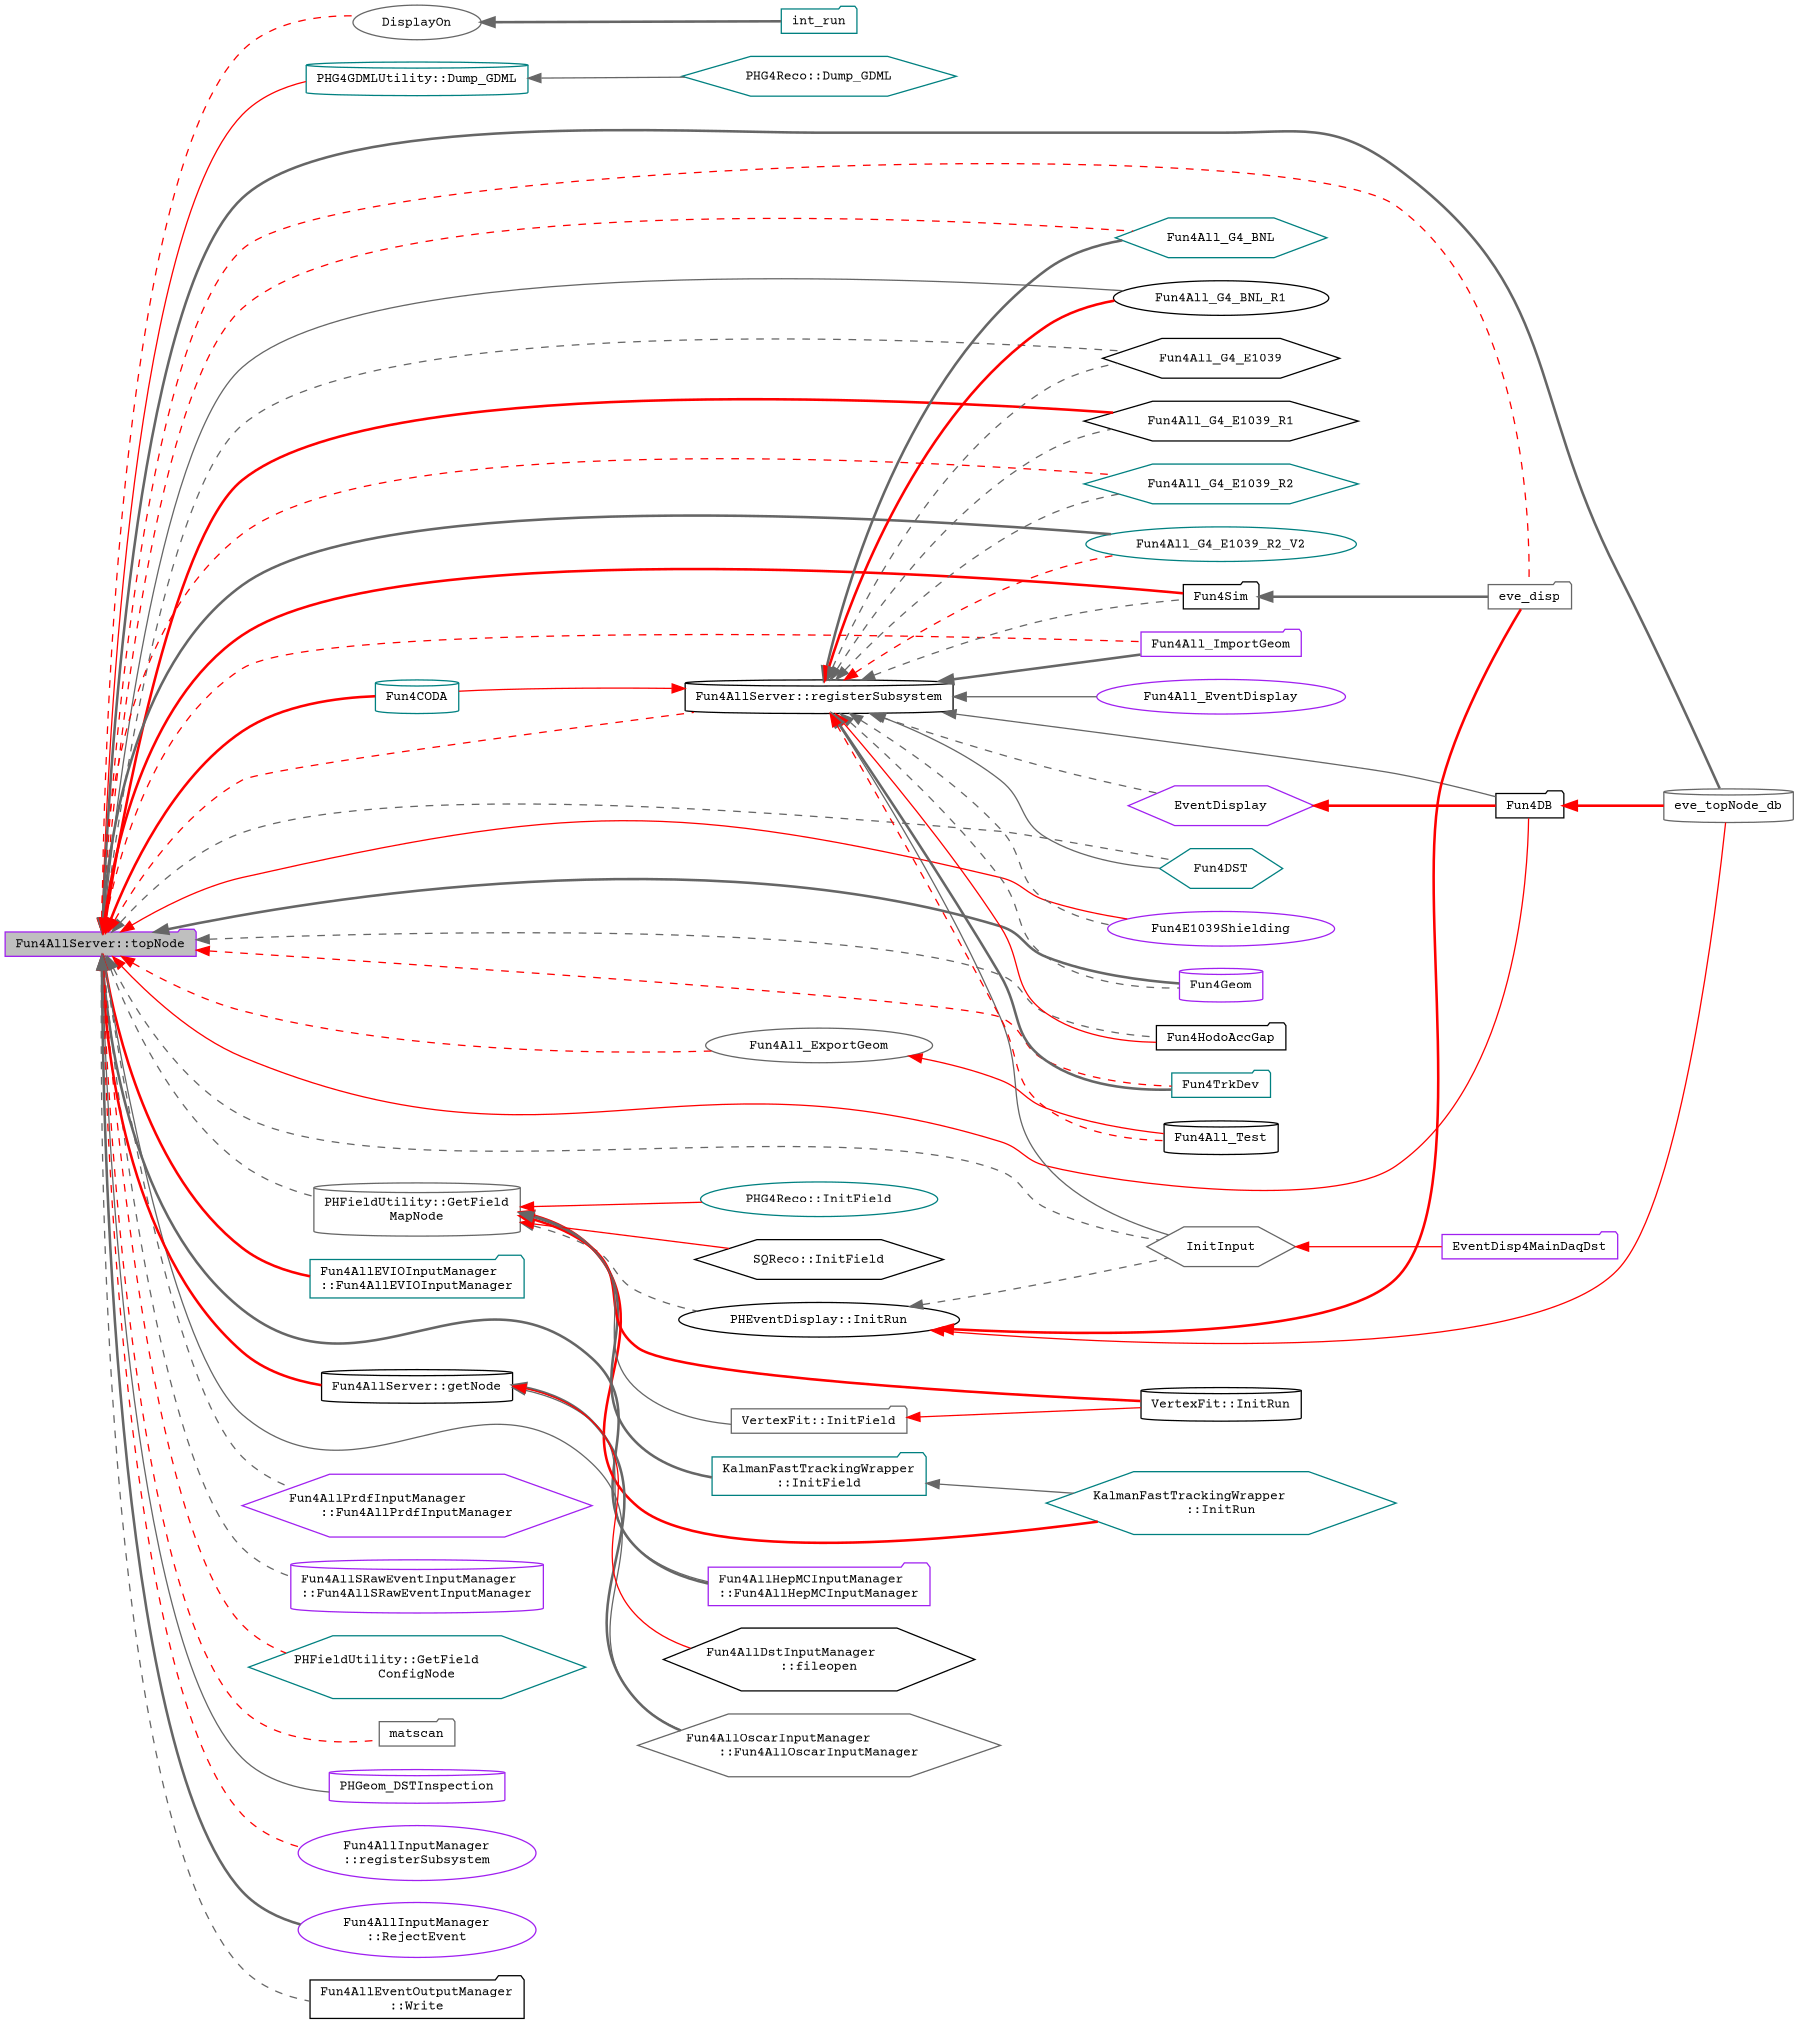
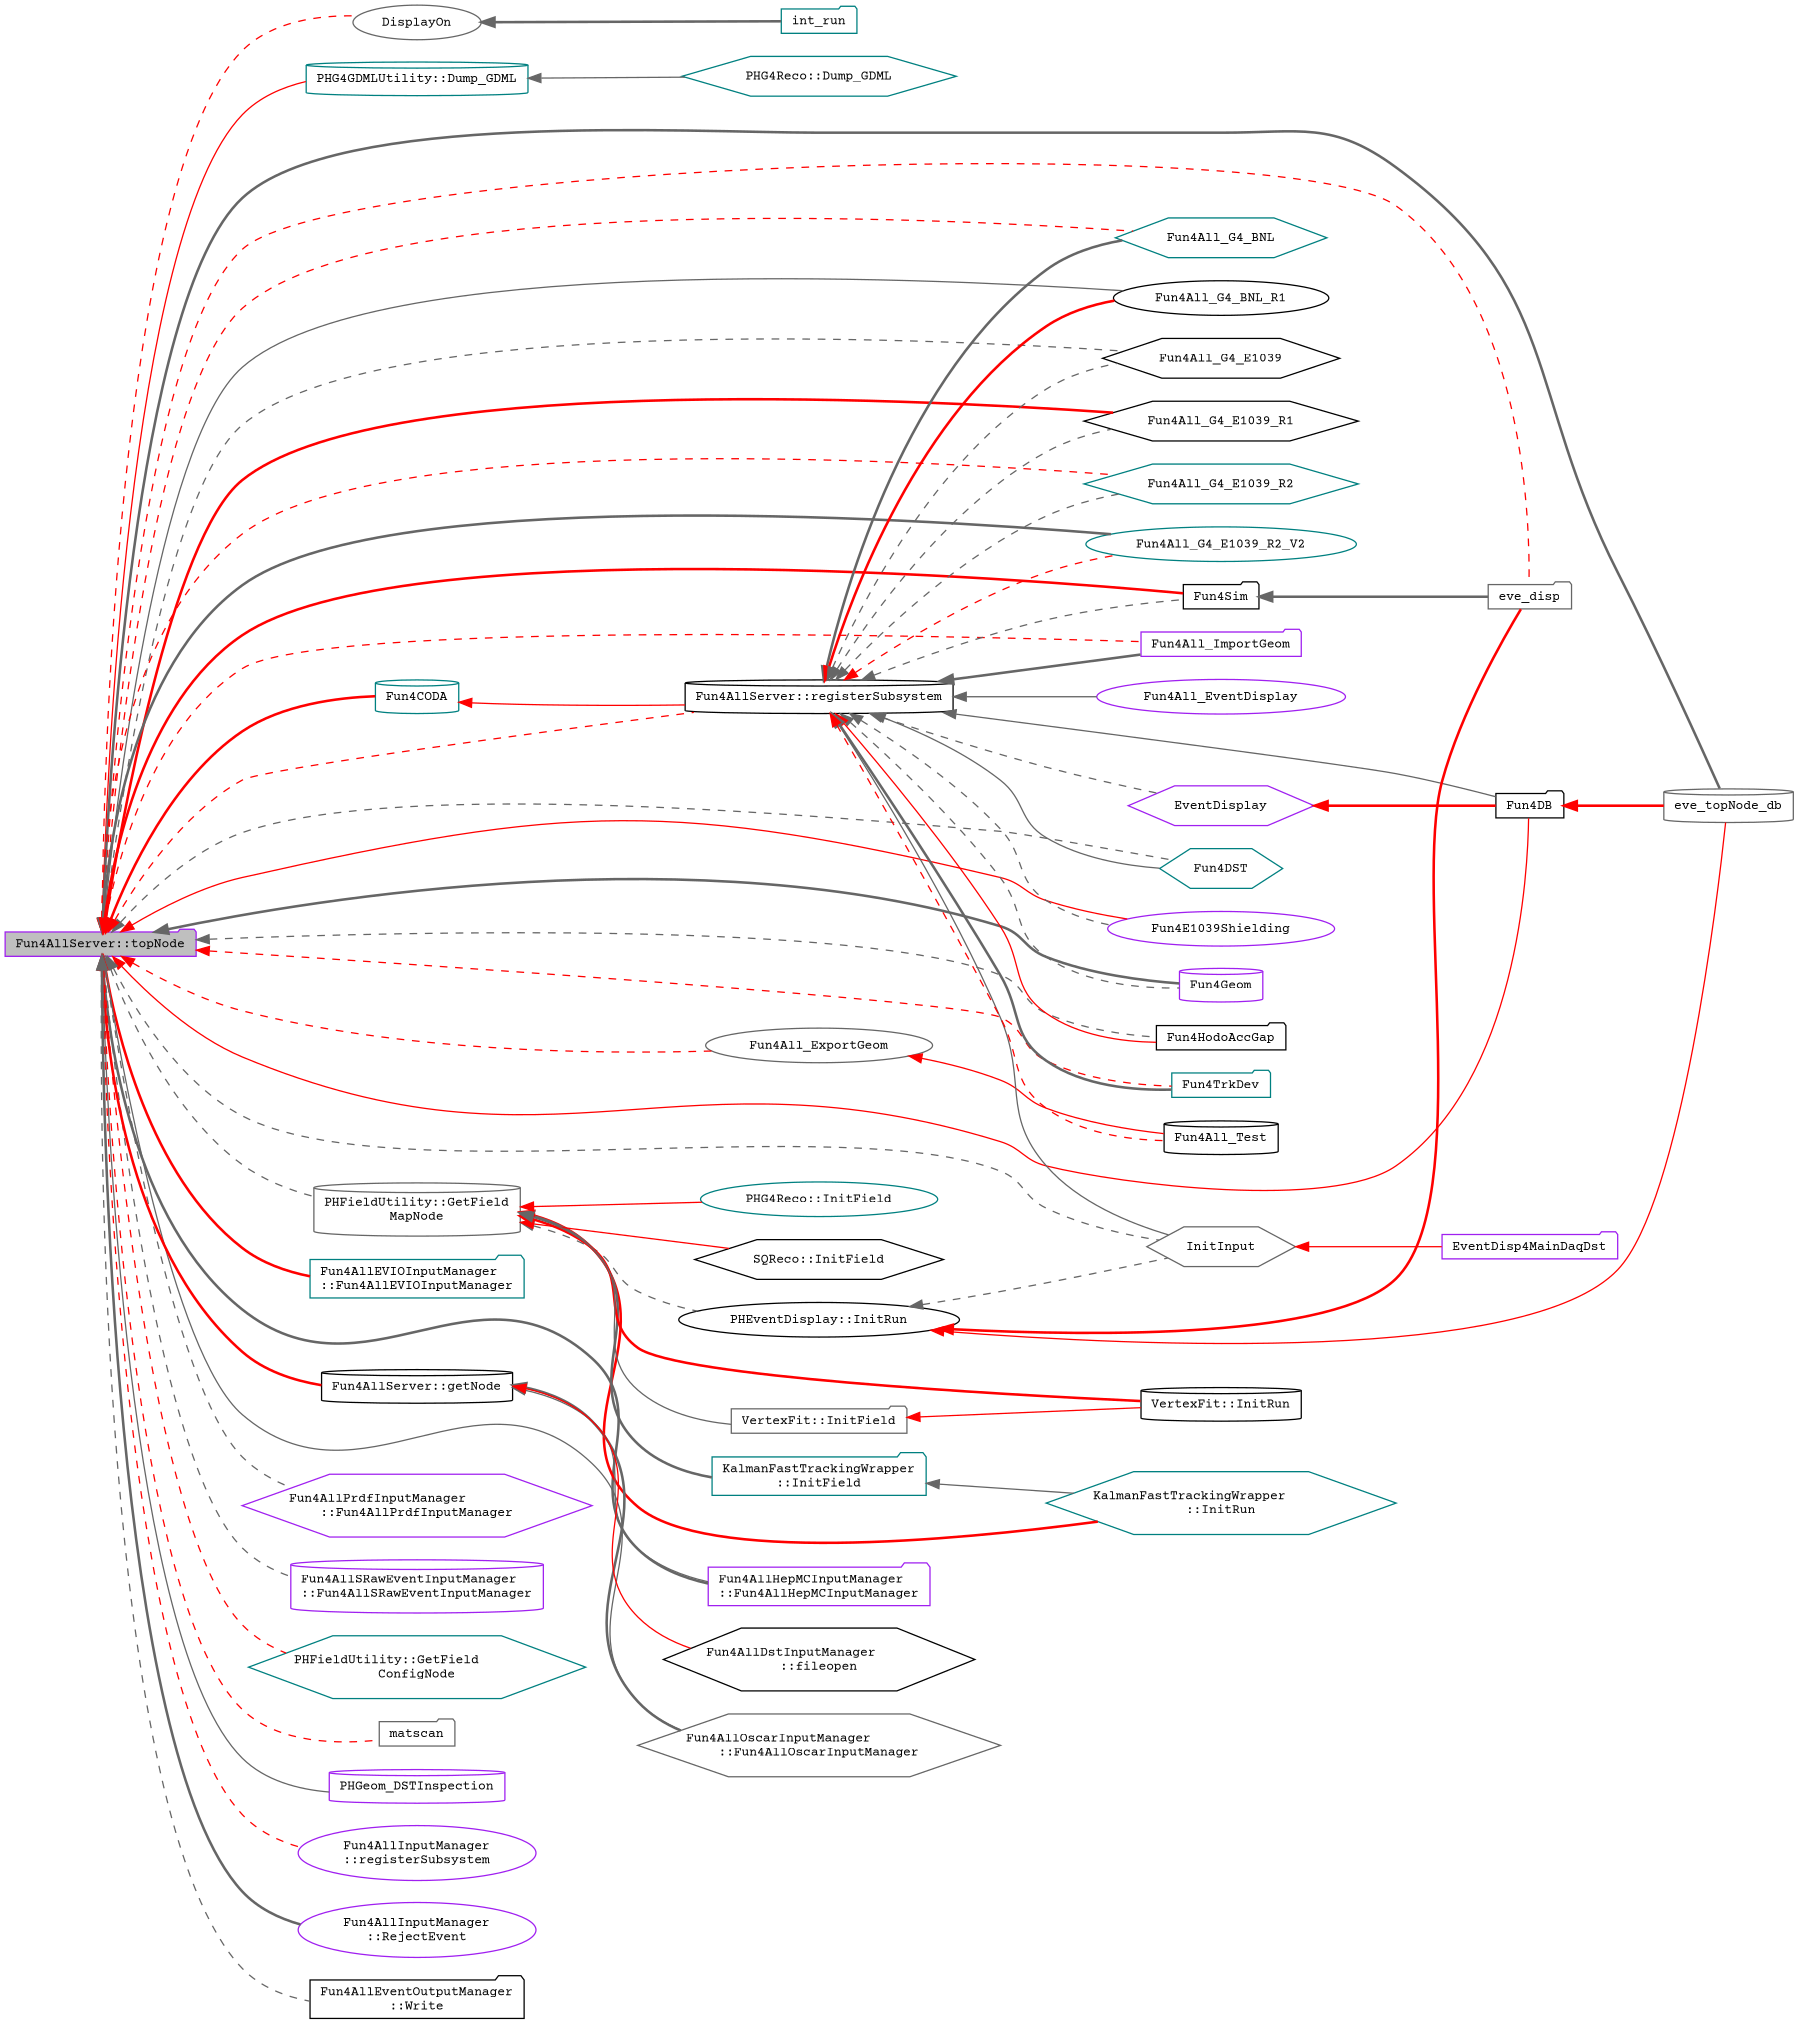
edge "Fun4CODA" -> "Fun4AllServer::registerSubsystem": reversed
